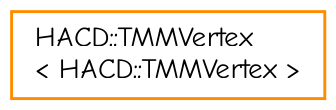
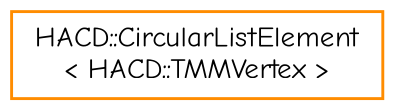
node "HACD::TMMVertex < HACD::TMMVertex >": label "HACD::TMMVertex < HACD::TMMVertex >" -> "HACD::CircularListElement < HACD::TMMVertex >"
